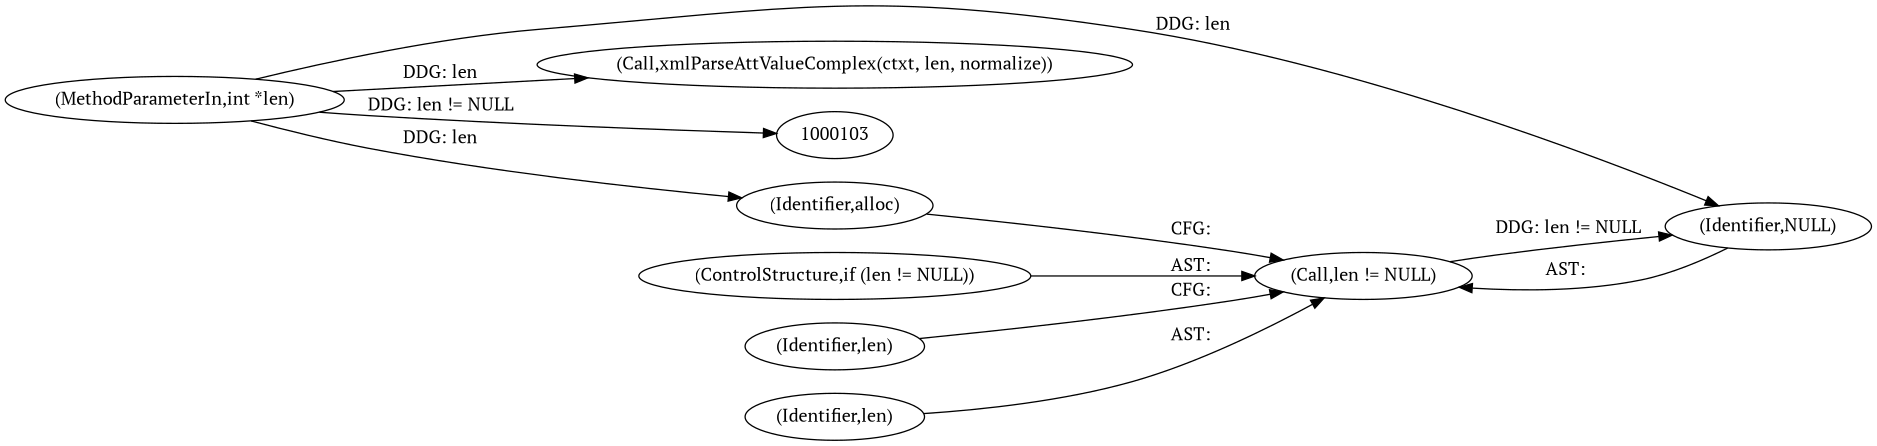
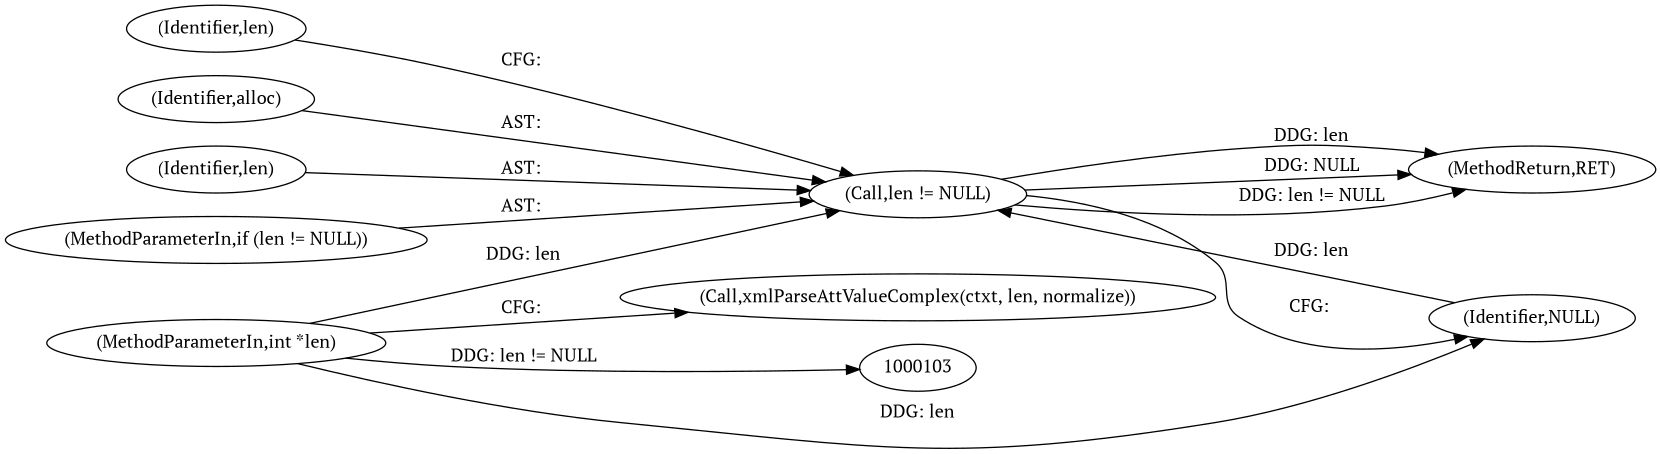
edge "(MethodParameterIn,int *len)" -> "(Call,xmlParseAttValueComplex(ctxt, len, normalize))": label "DDG: len" -> "CFG: "
edge "(MethodParameterIn,int *len)" -> "(Identifier,alloc)": now "(MethodParameterIn,int *len)" -> "(Call,len != NULL)"
node "(MethodReturn,RET)": added
edge "(Call,len != NULL)" -> "(Identifier,NULL)": label "DDG: len != NULL" -> "CFG: "
edge "(Identifier,alloc)" -> "(Call,len != NULL)": label "CFG: " -> "AST: "
edge "(Identifier,NULL)" -> "(Call,len != NULL)": label "AST: " -> "DDG: len"
node "(ControlStructure,if (len != NULL))": label "(ControlStructure,if (len != NULL))" -> "(MethodParameterIn,if (len != NULL))"
